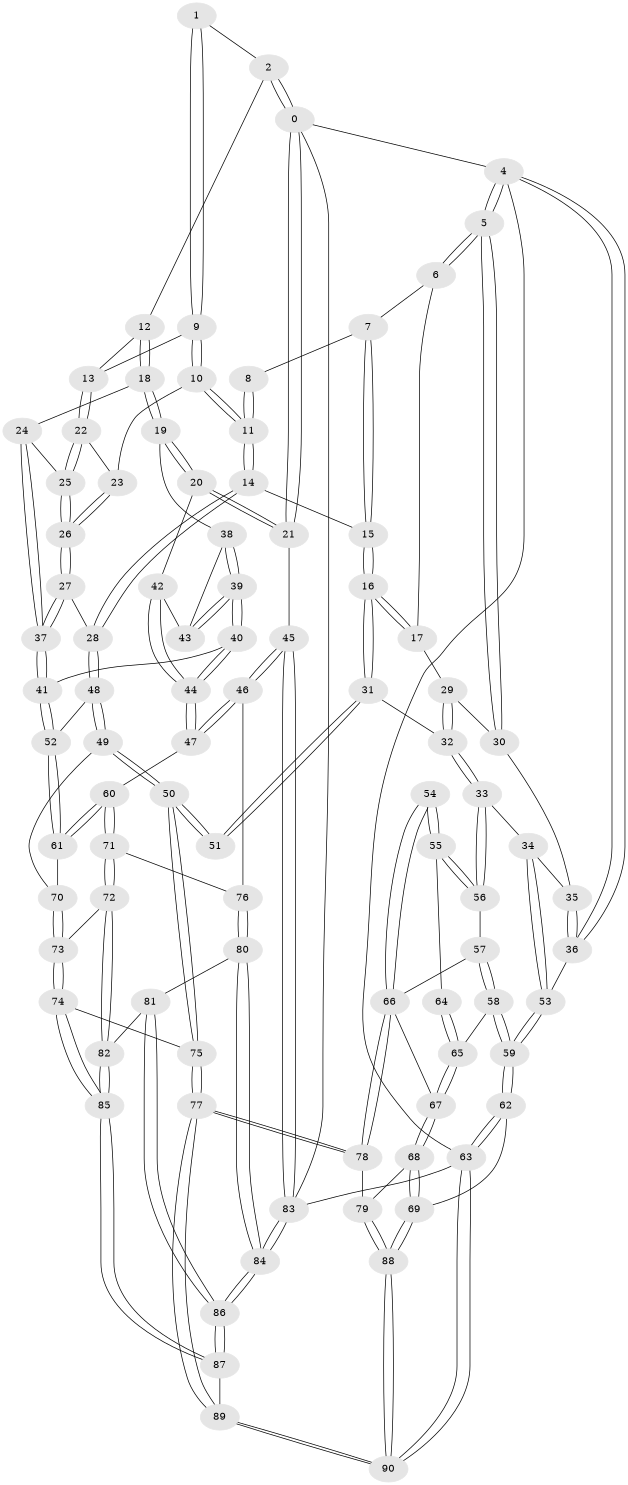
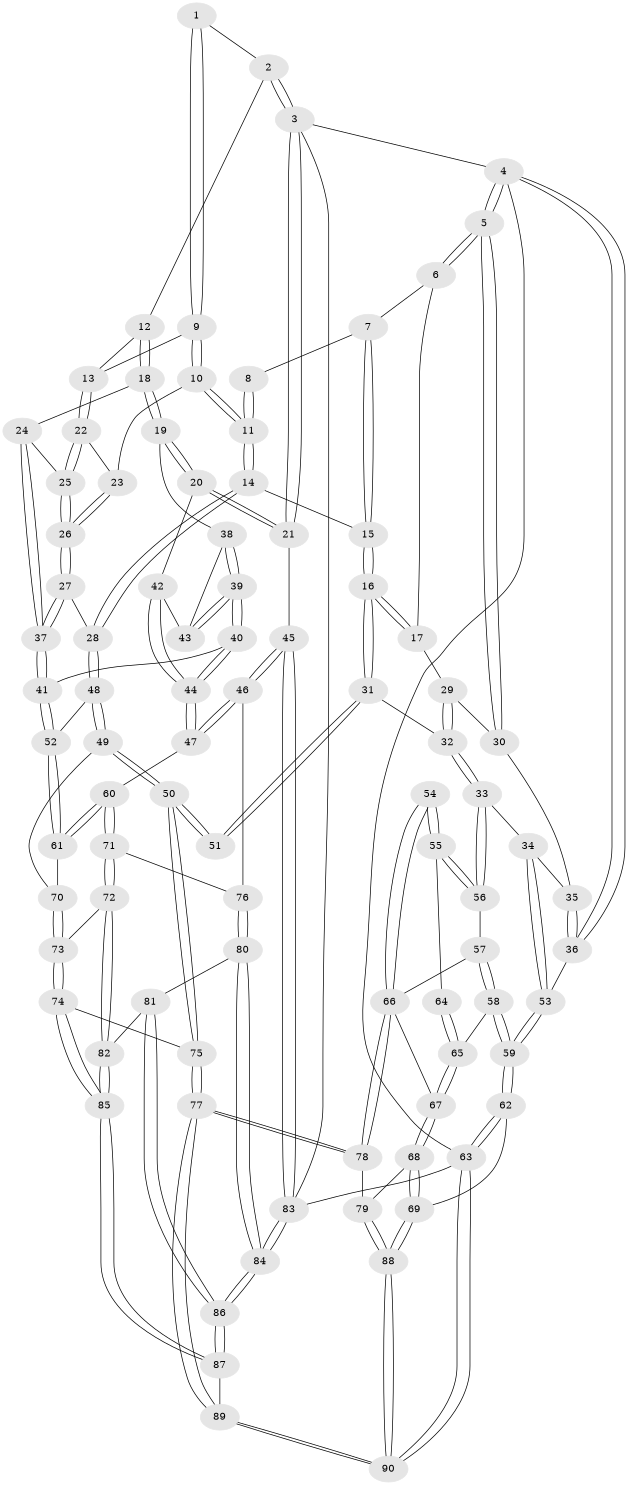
node "0": label "0" -> "3"
